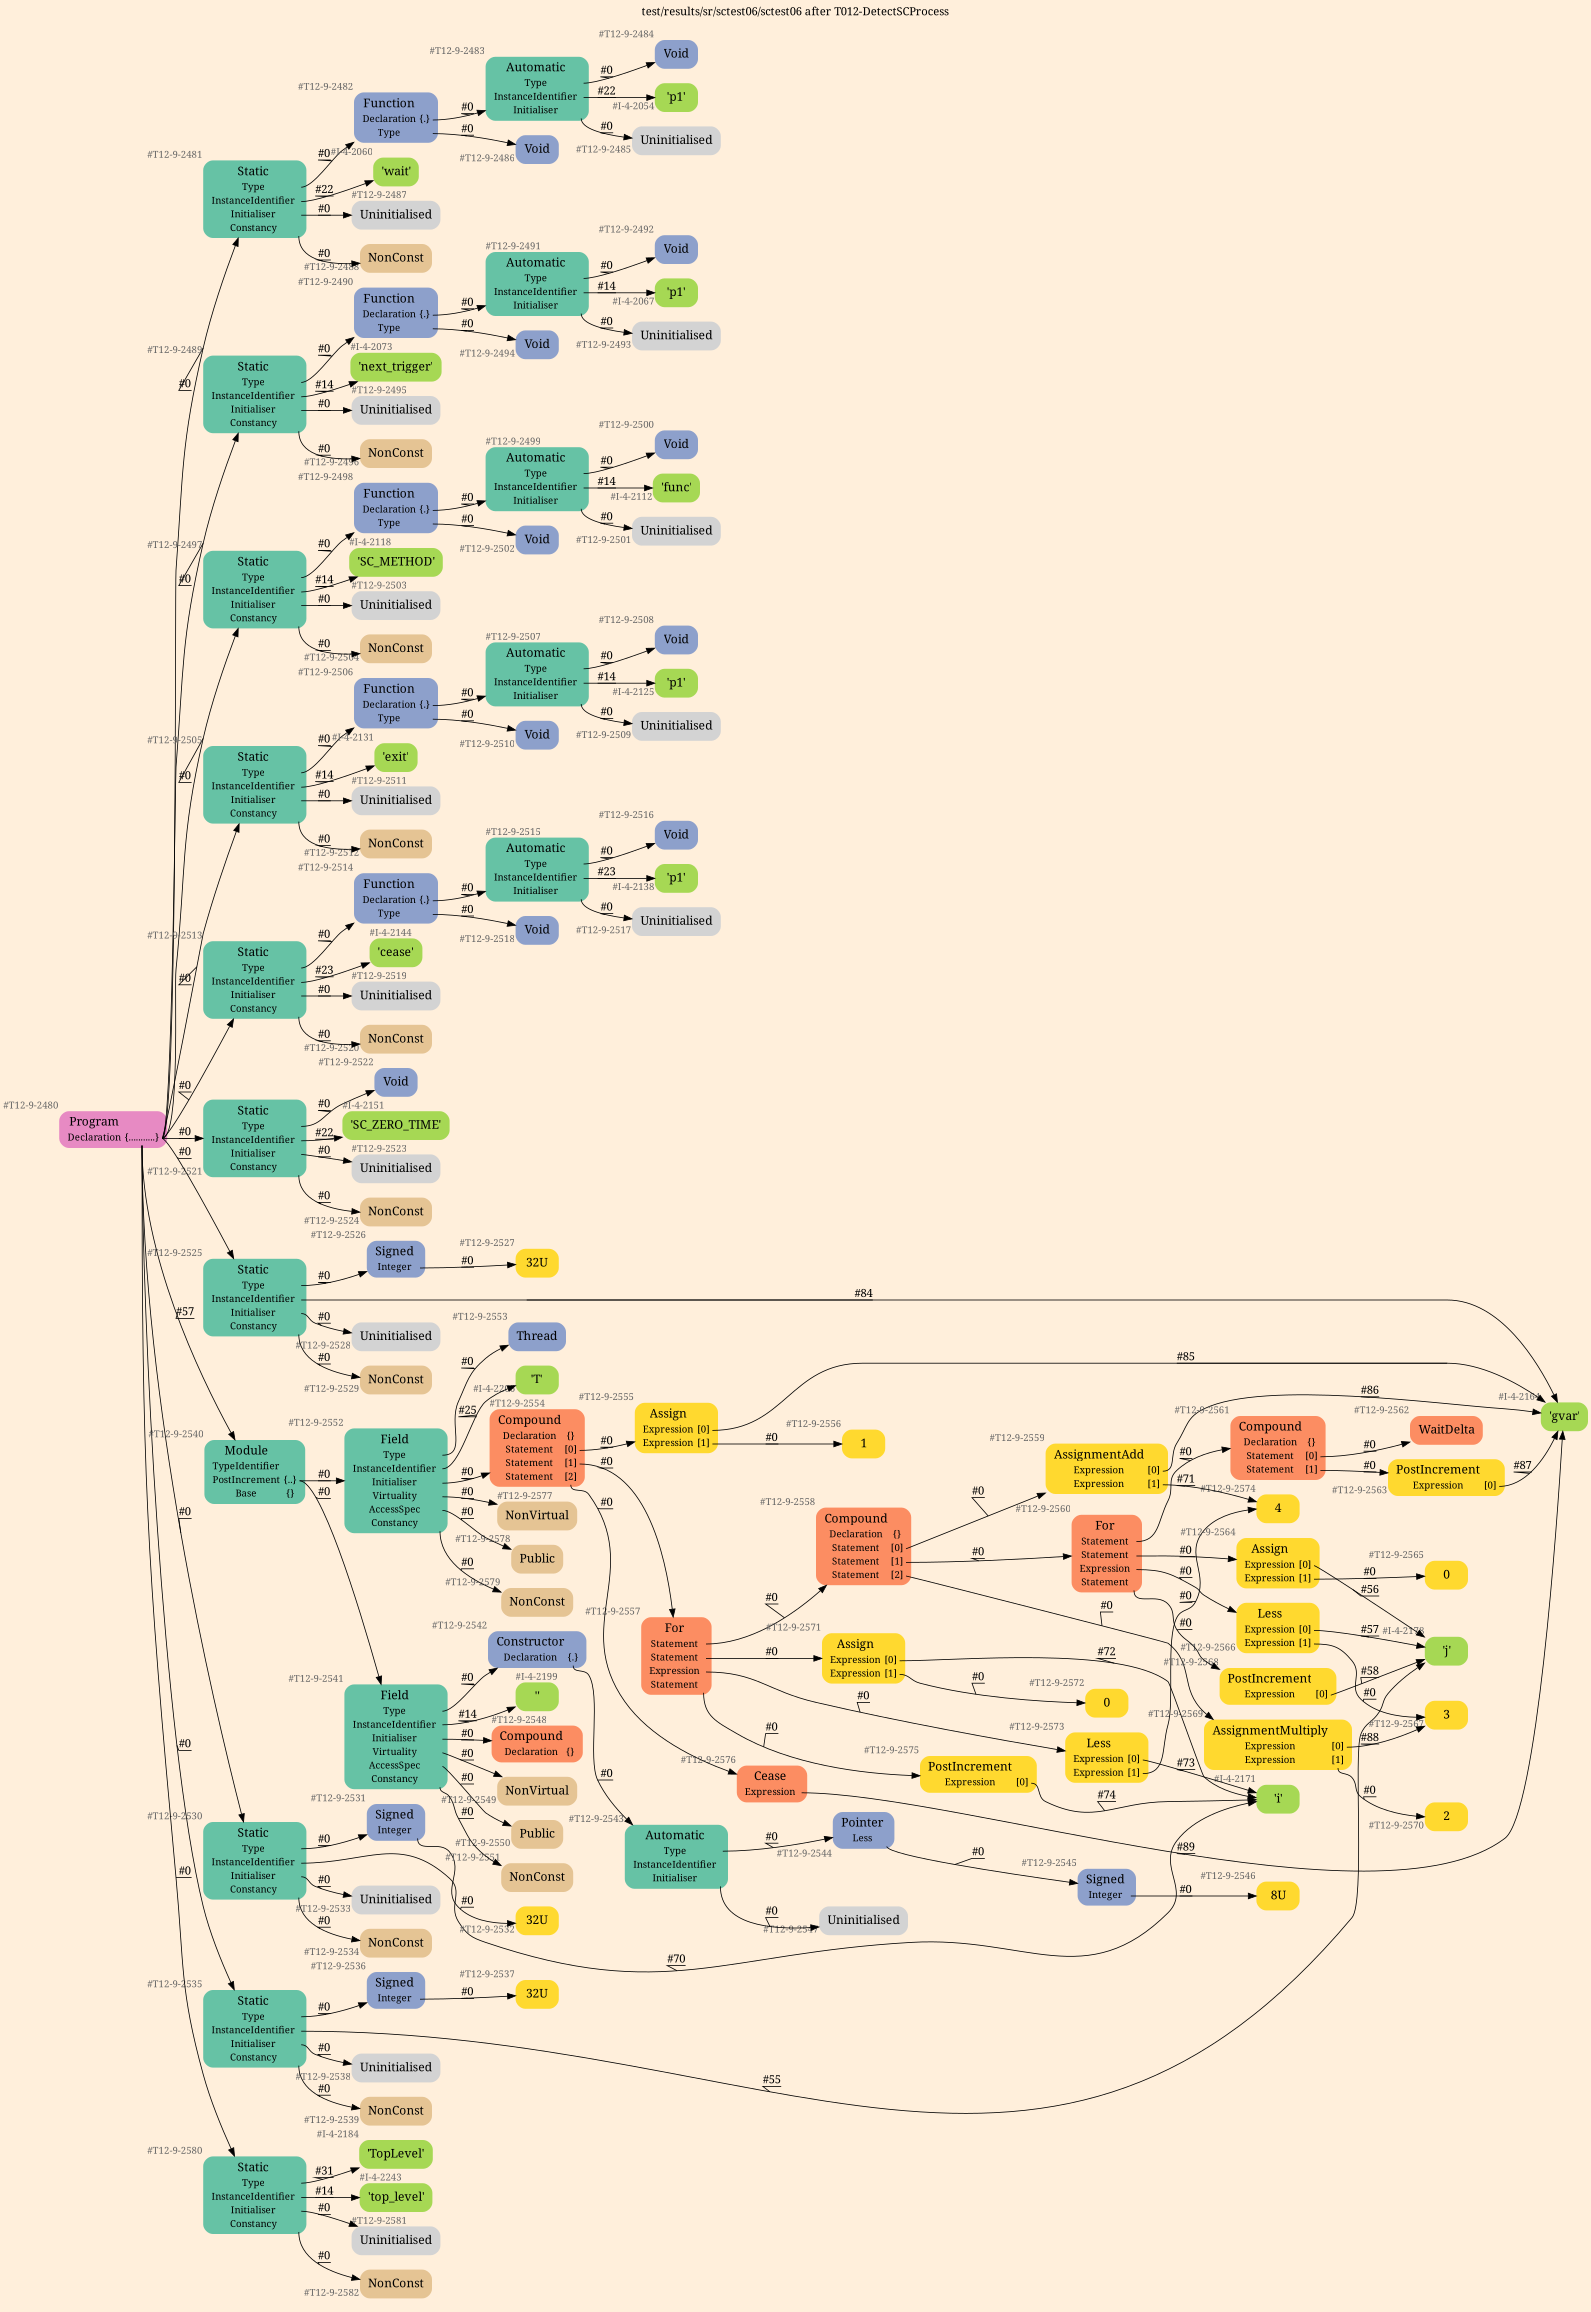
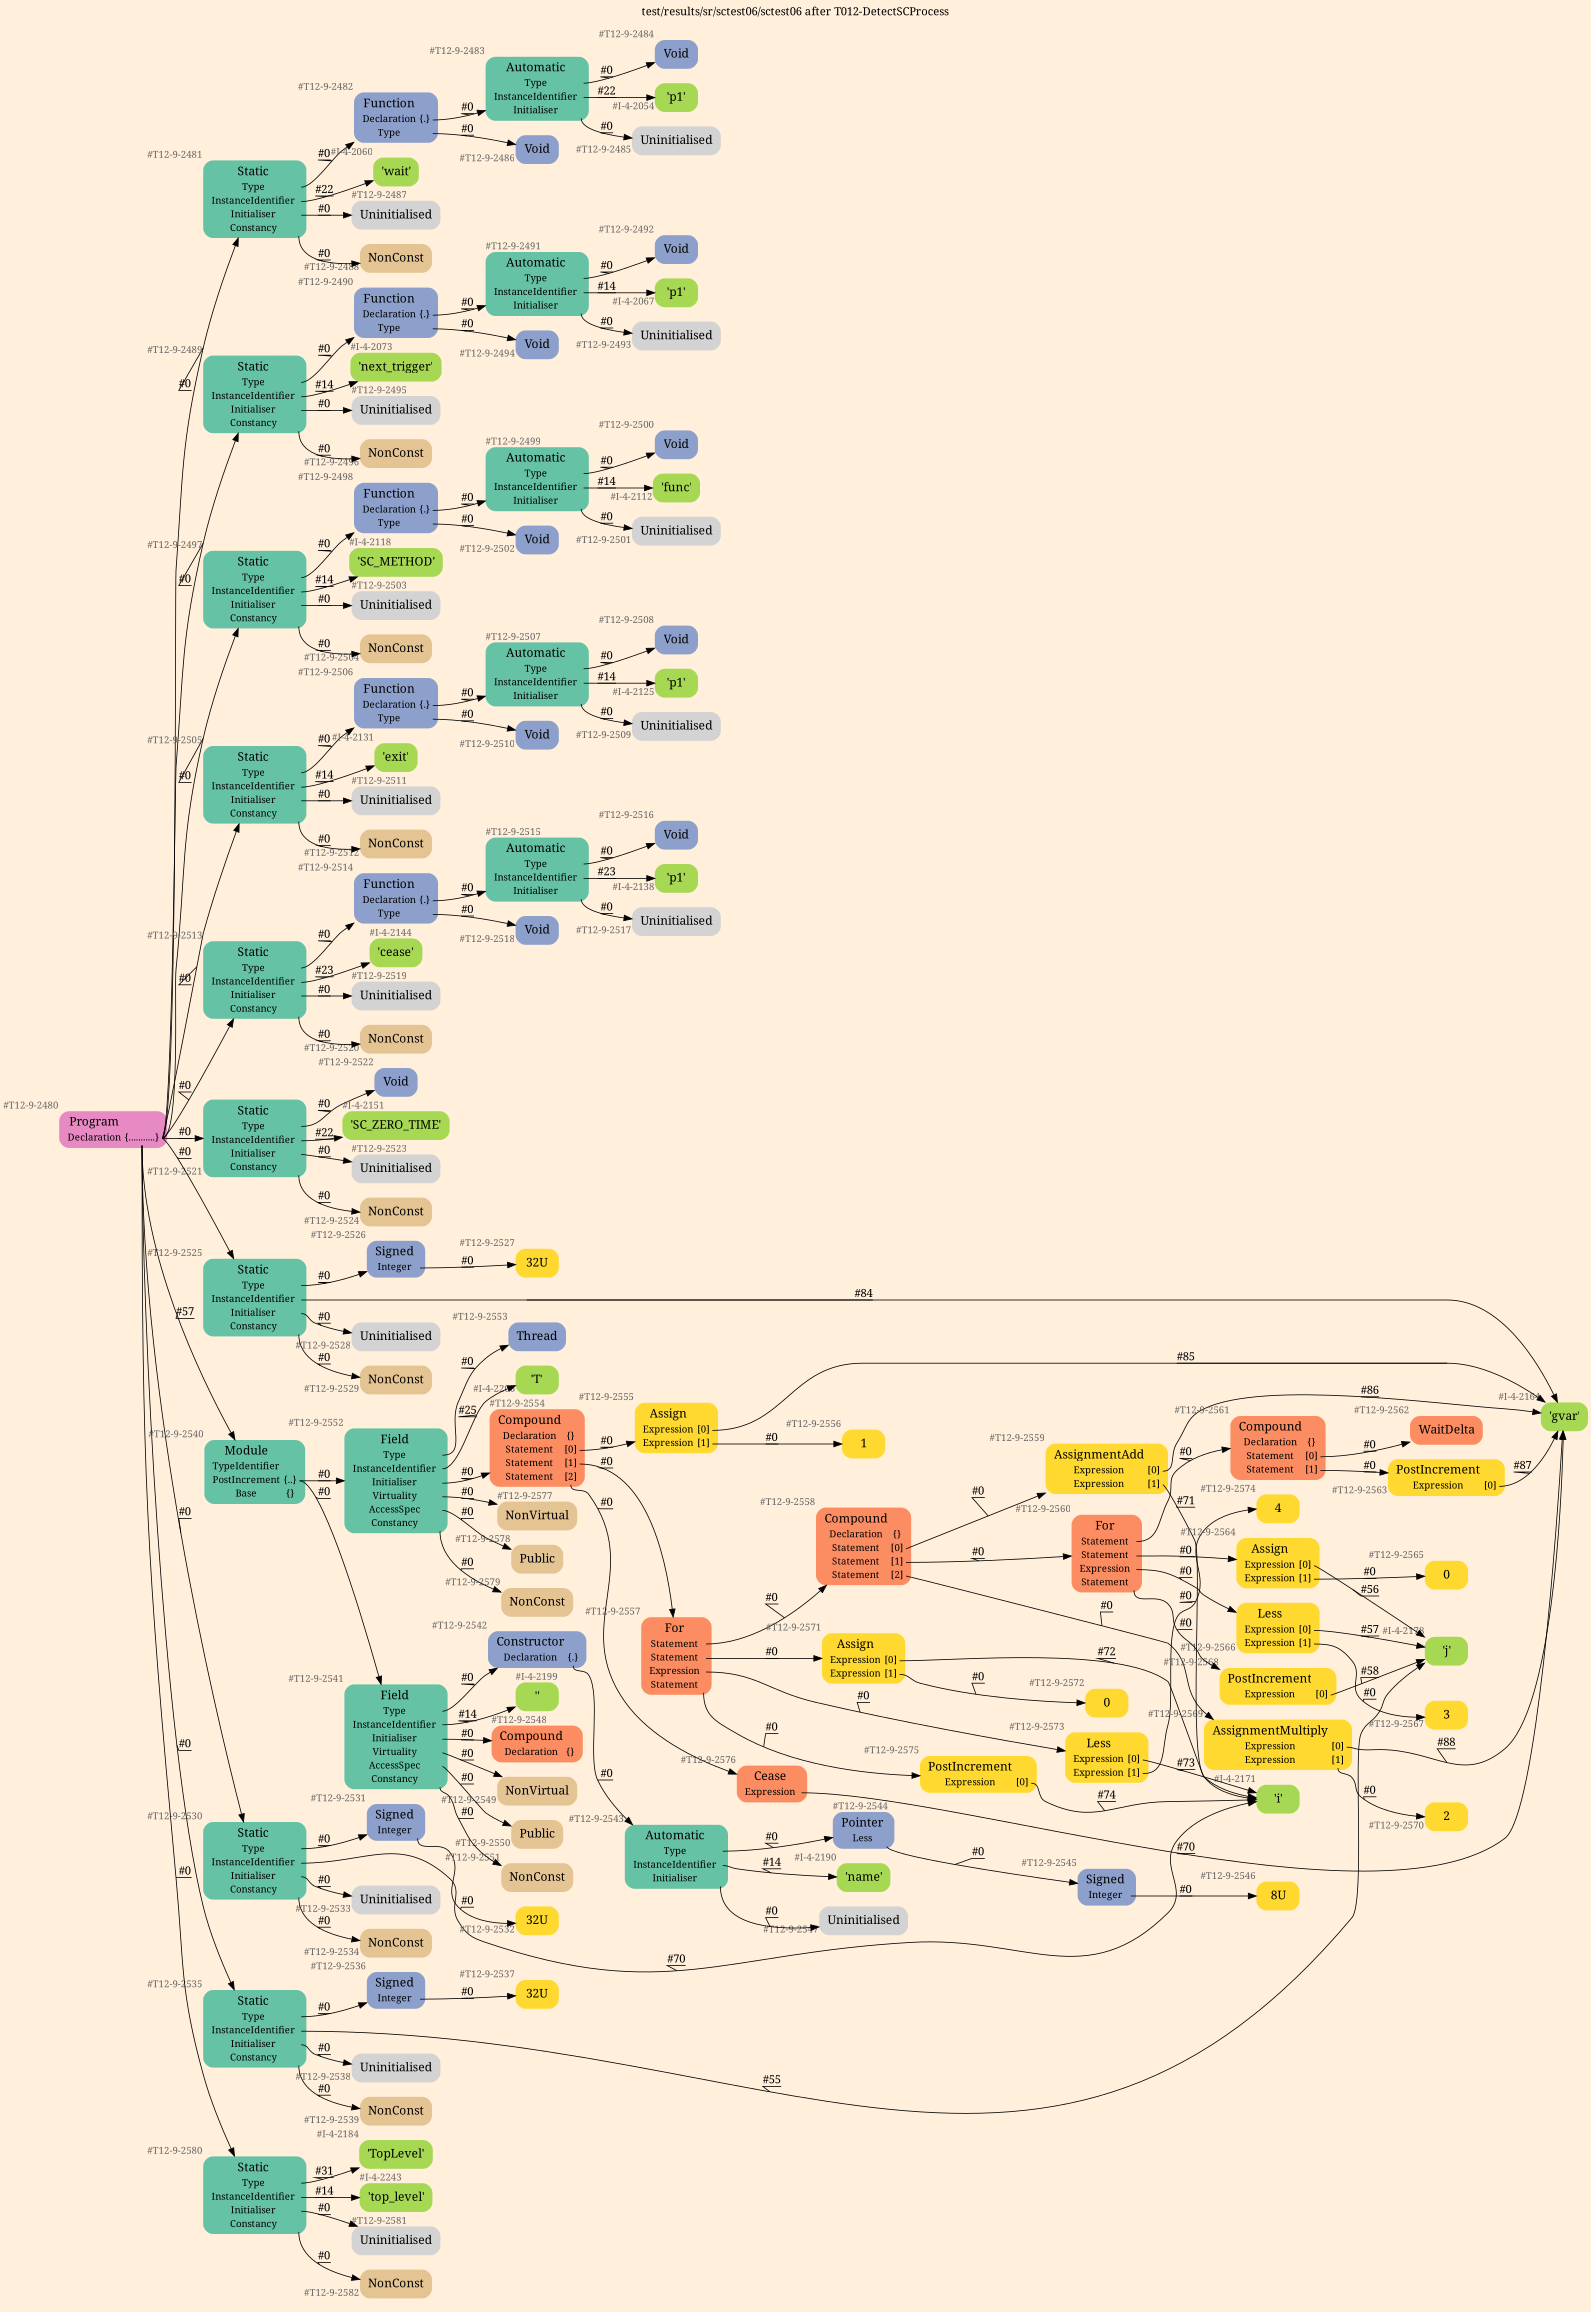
edge "AssignmentAdd" -> "4": now "AssignmentAdd" -> "'i'"
edge "AssignmentMultiply" -> "3": now "AssignmentMultiply" -> "'gvar'"
edge "Cease" -> "'gvar'": label "#89" -> "#70"
node "'name'": added
